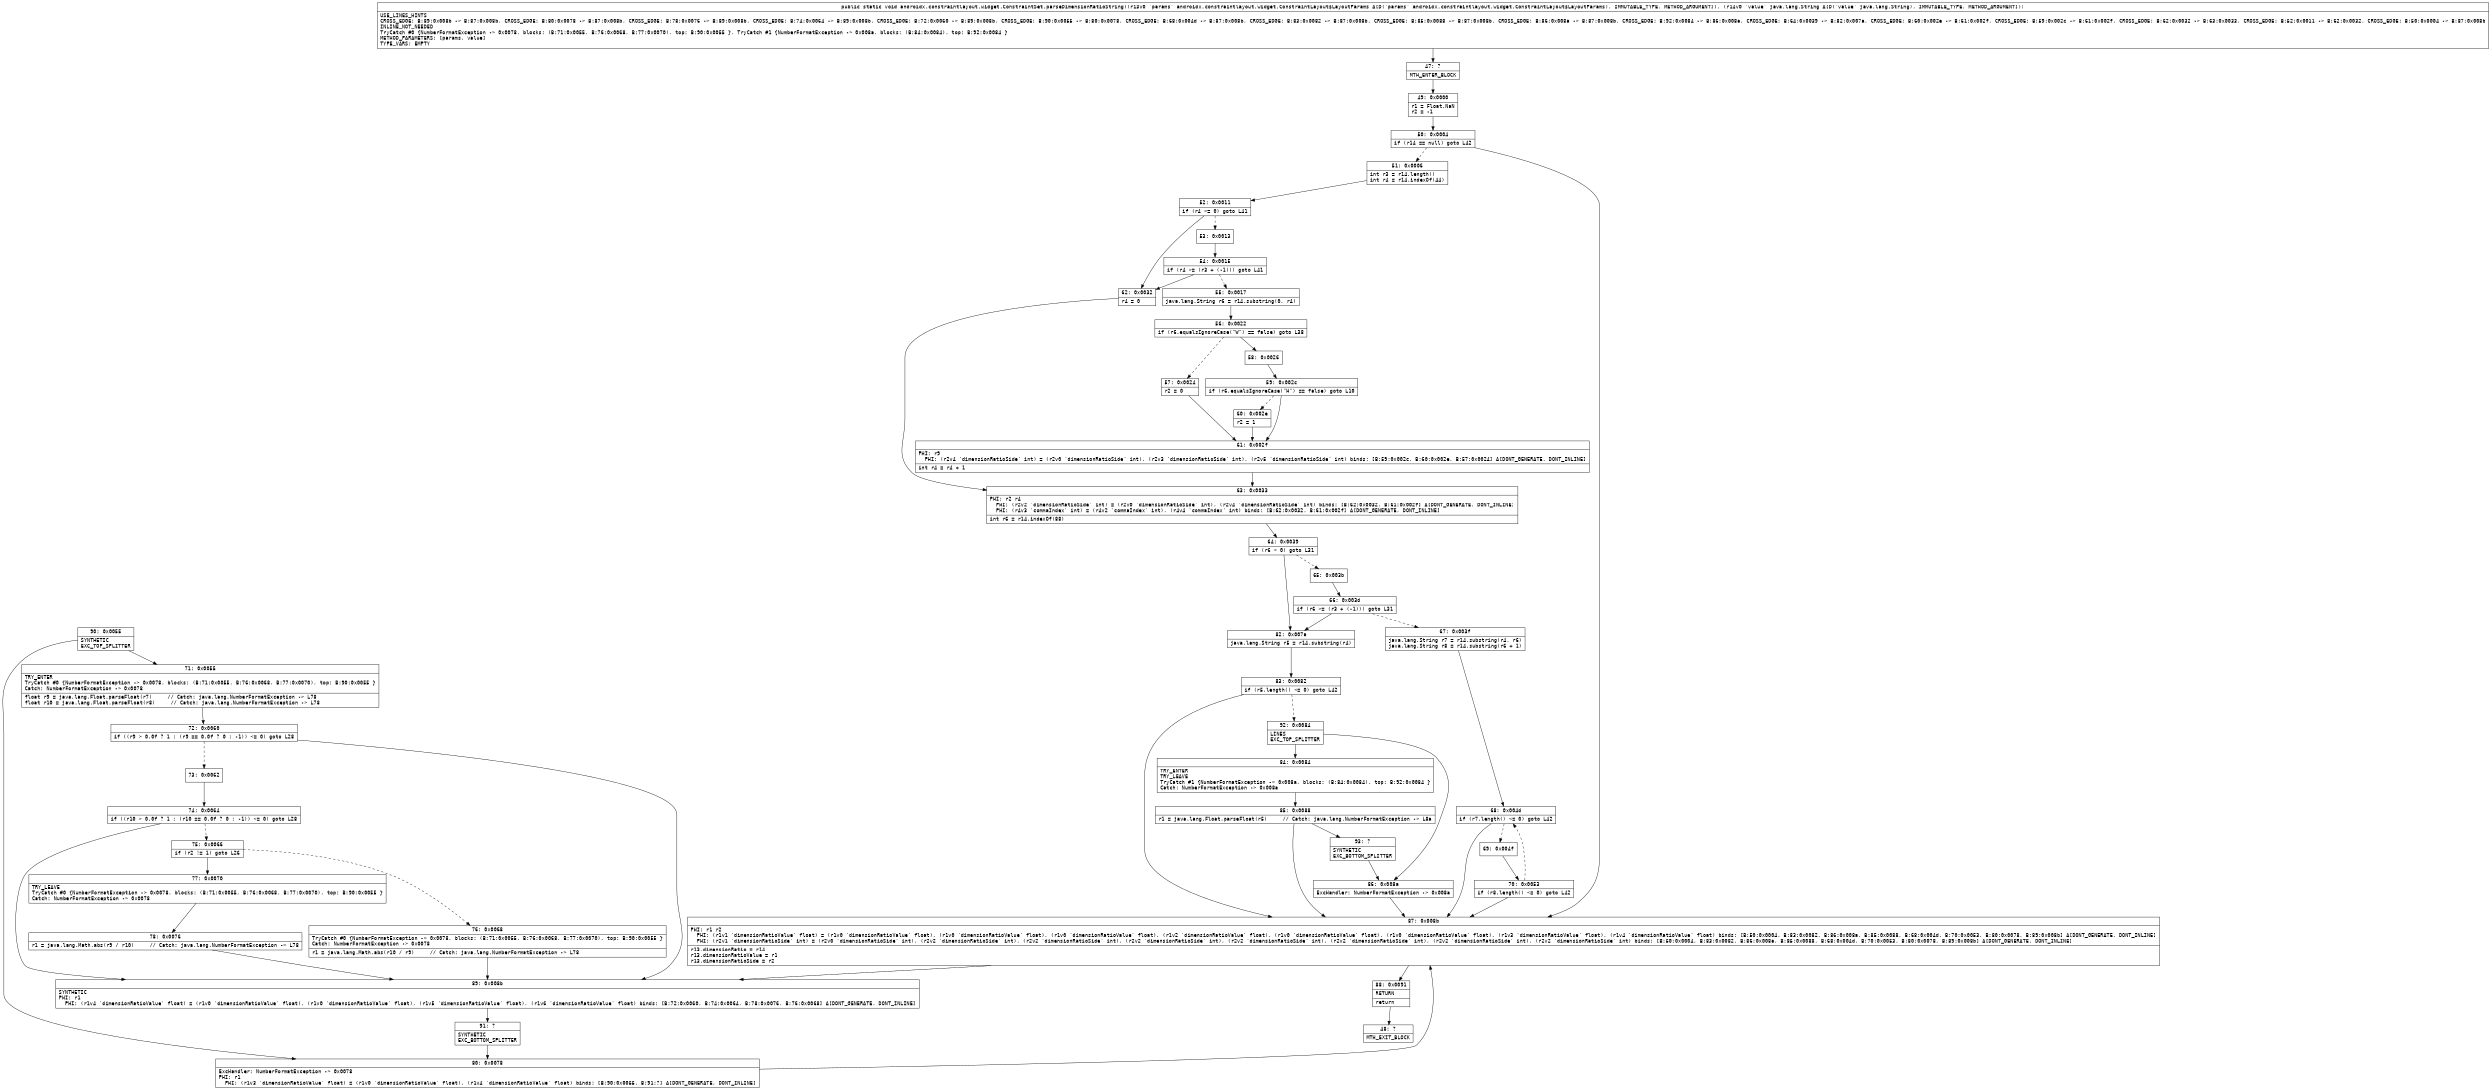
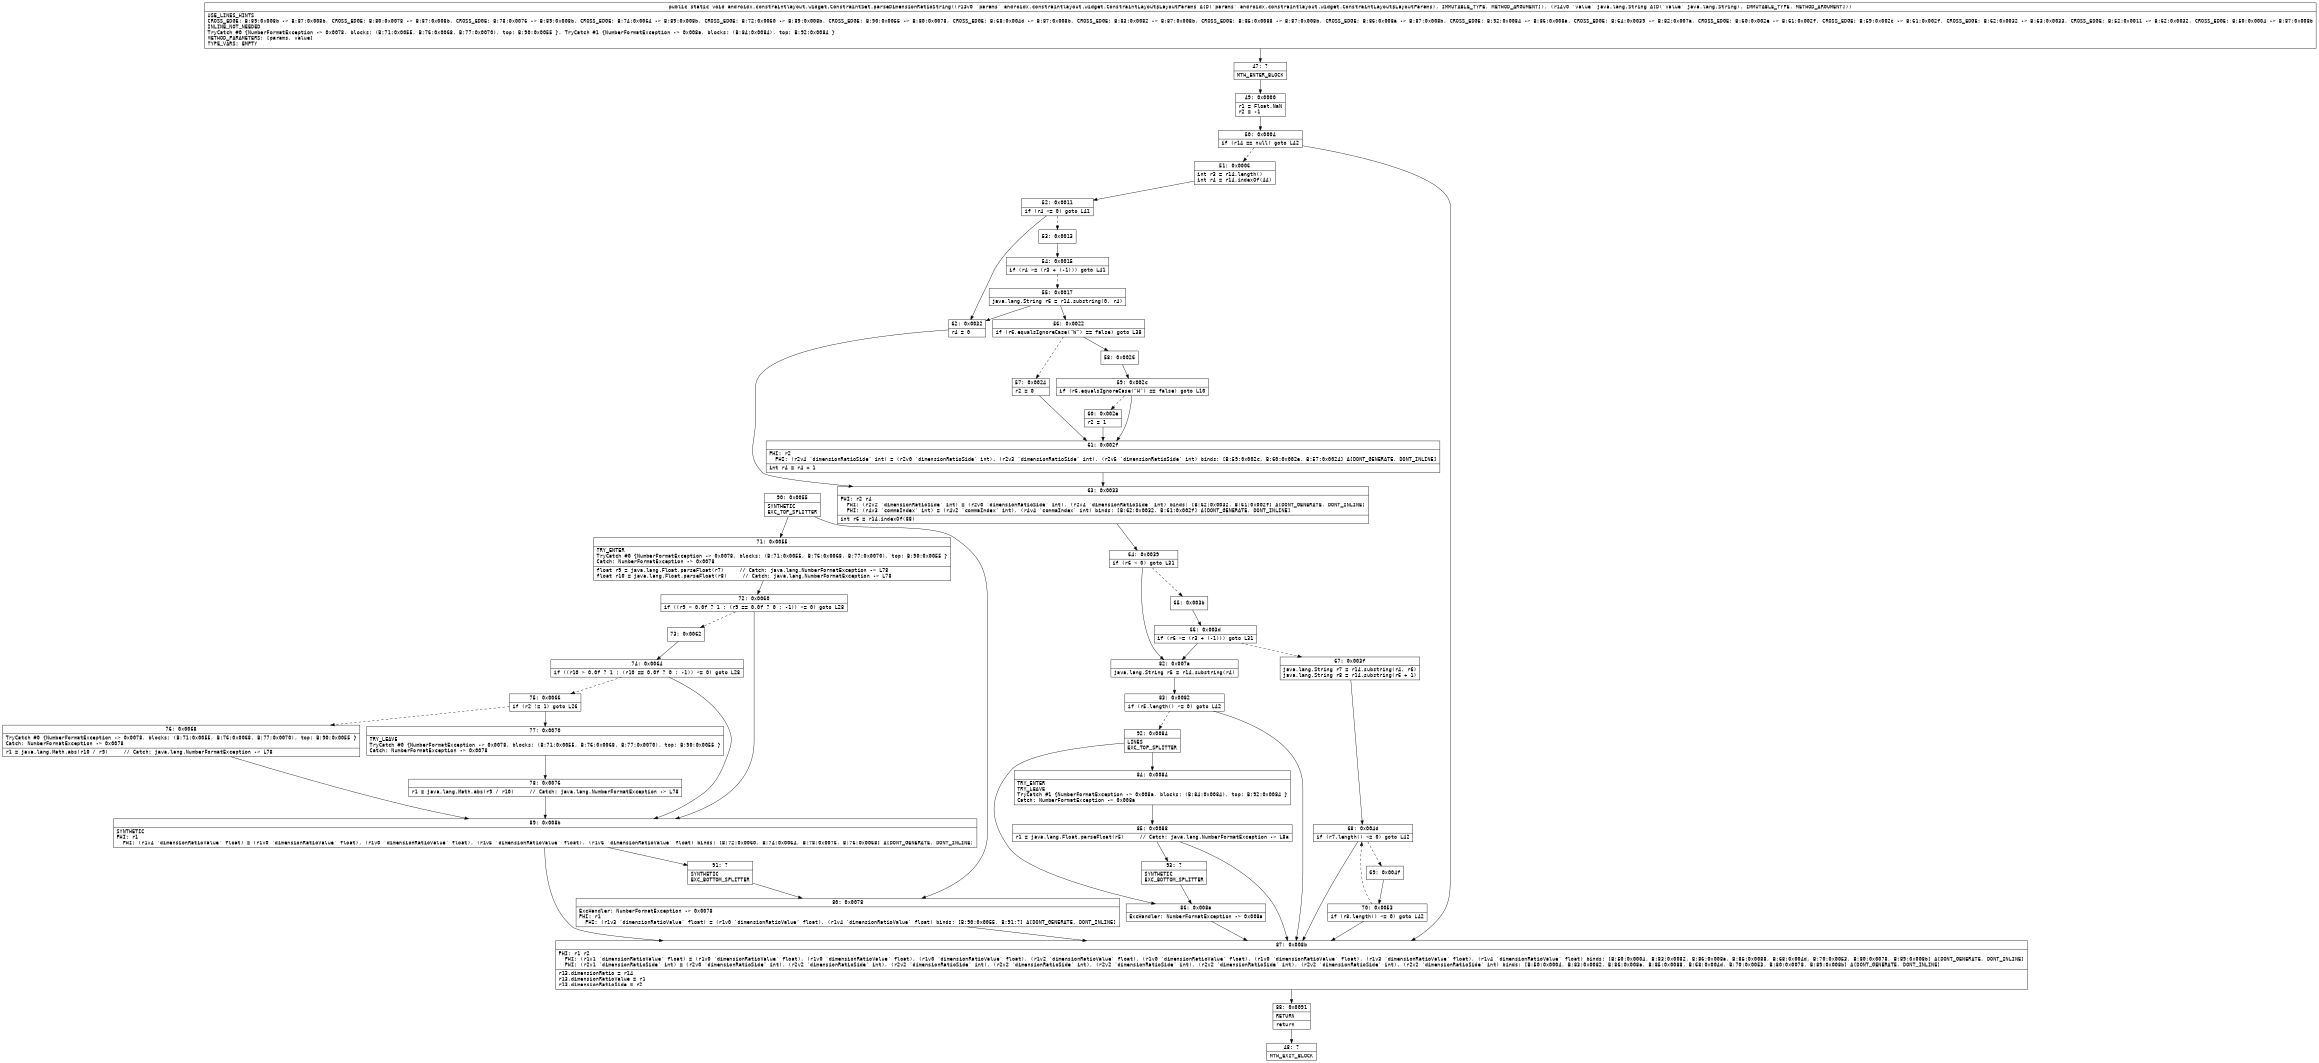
edge "54: 0x0015" -> "62: 0x0032": now "55: 0x0017" -> "62: 0x0032"
node "61: 0x002f": text "PHI: r9" -> "PHI: r2"
edge "87: 0x008b" -> "89: 0x008b": reversed
